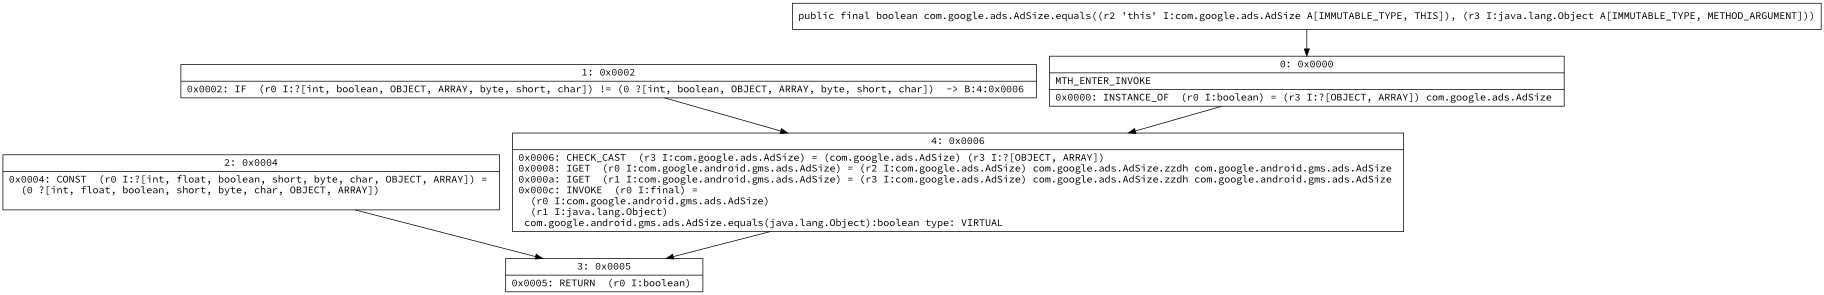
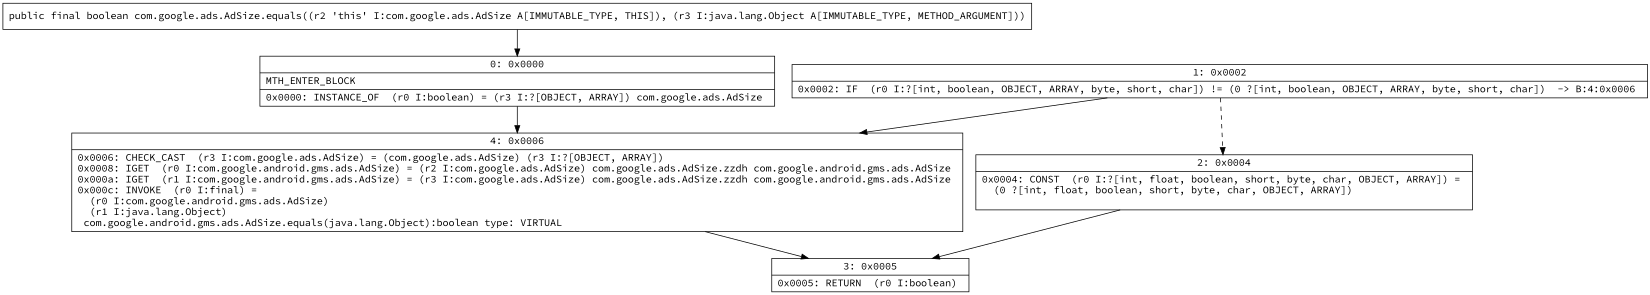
node "0: 0x0000": text "MTH_ENTER_INVOKE" -> "MTH_ENTER_BLOCK"
edge "1: 0x0002" -> "2: 0x0004": added
